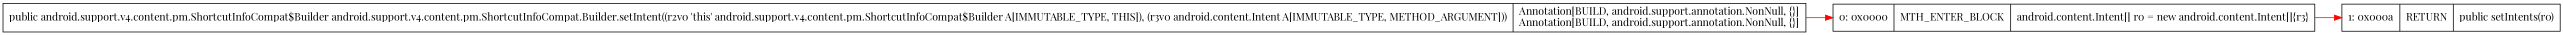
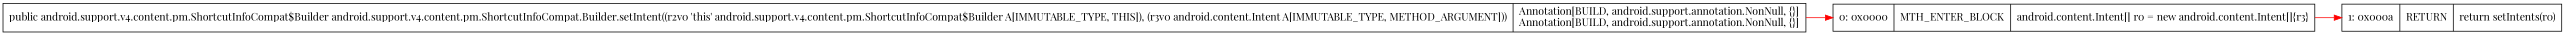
node "1: 0x000a": text "public setIntents(r0)" -> "return setIntents(r0)"
